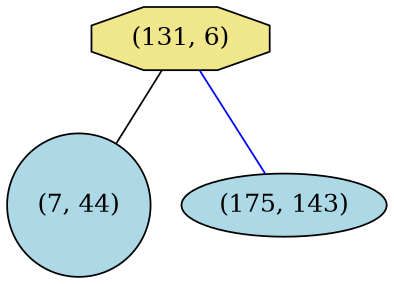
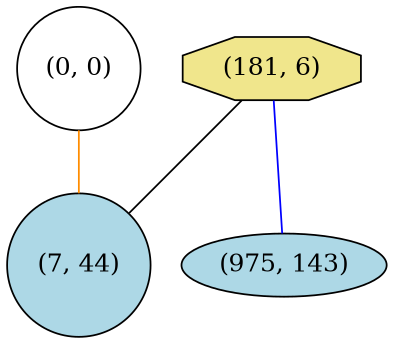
node "(131, 6)": label "(131, 6)" -> "(181, 6)"
node "(0, 0)": added
node "(175, 143)": label "(175, 143)" -> "(975, 143)"
